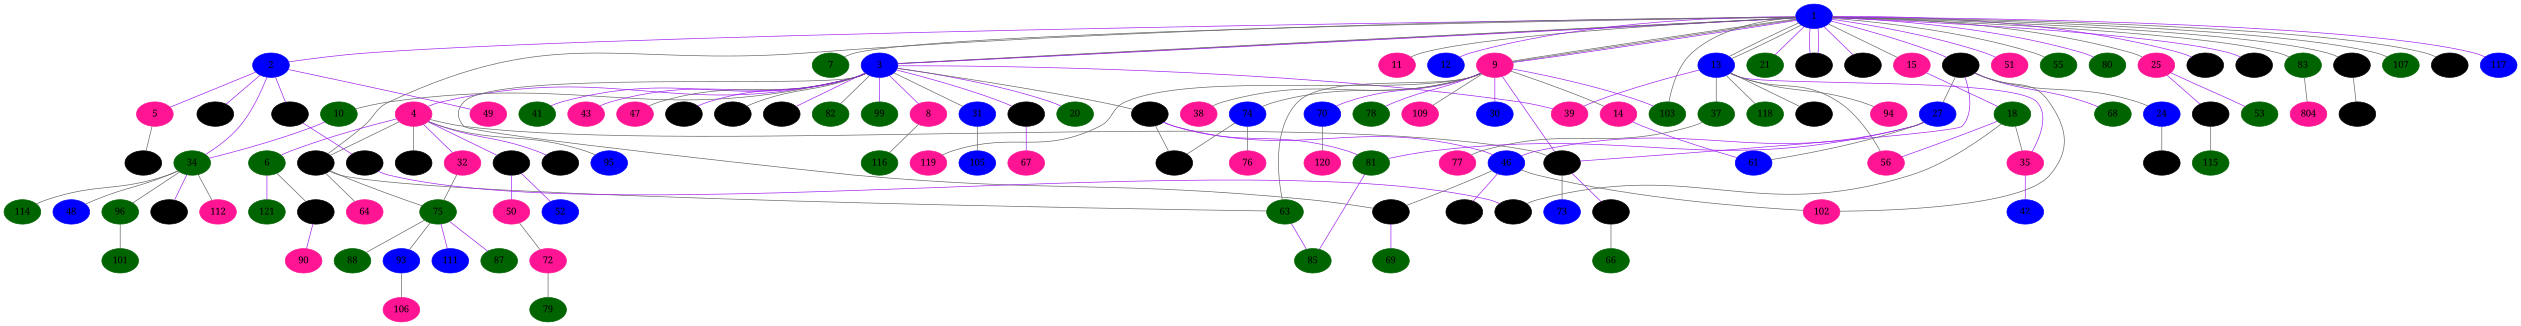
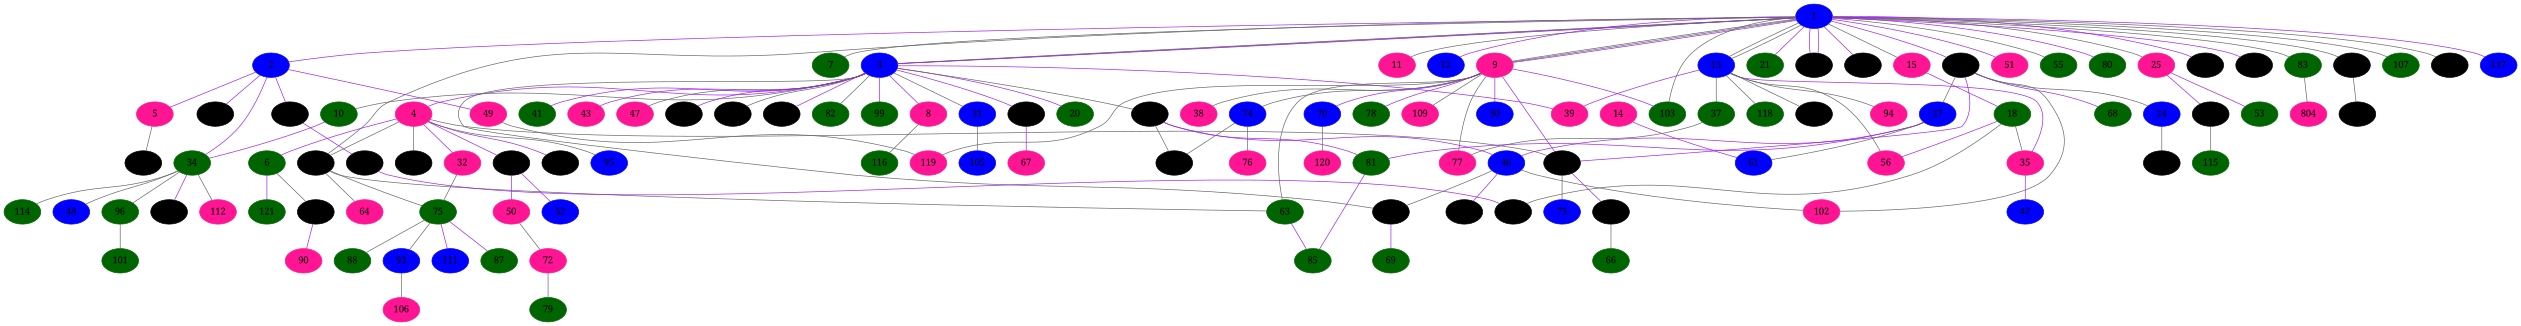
edge "9" -- "14": now "9" -- "77"
edge "49" -- "119": added
